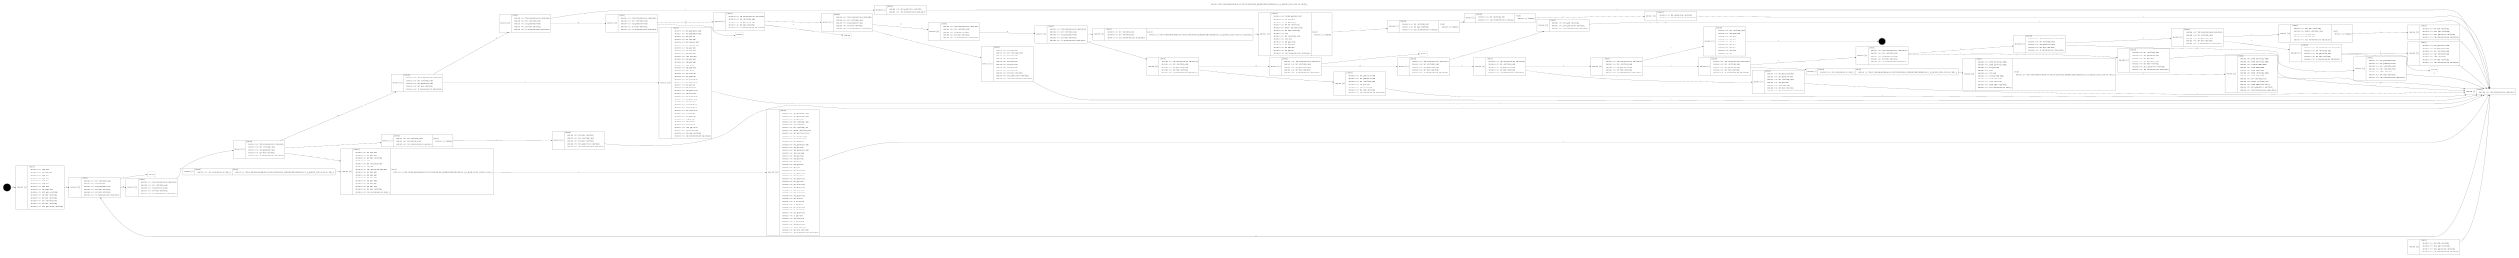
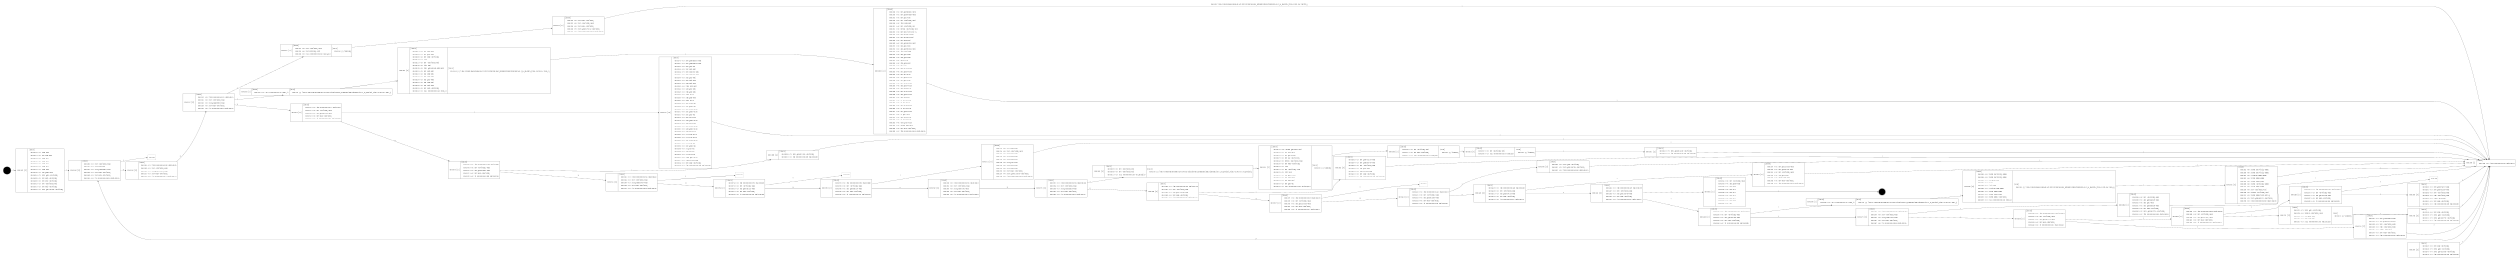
edge "0x40191c [22]" -> "0x401d07 [52]": now "0x40191c [22]" -> "0x401d02 [5]"
